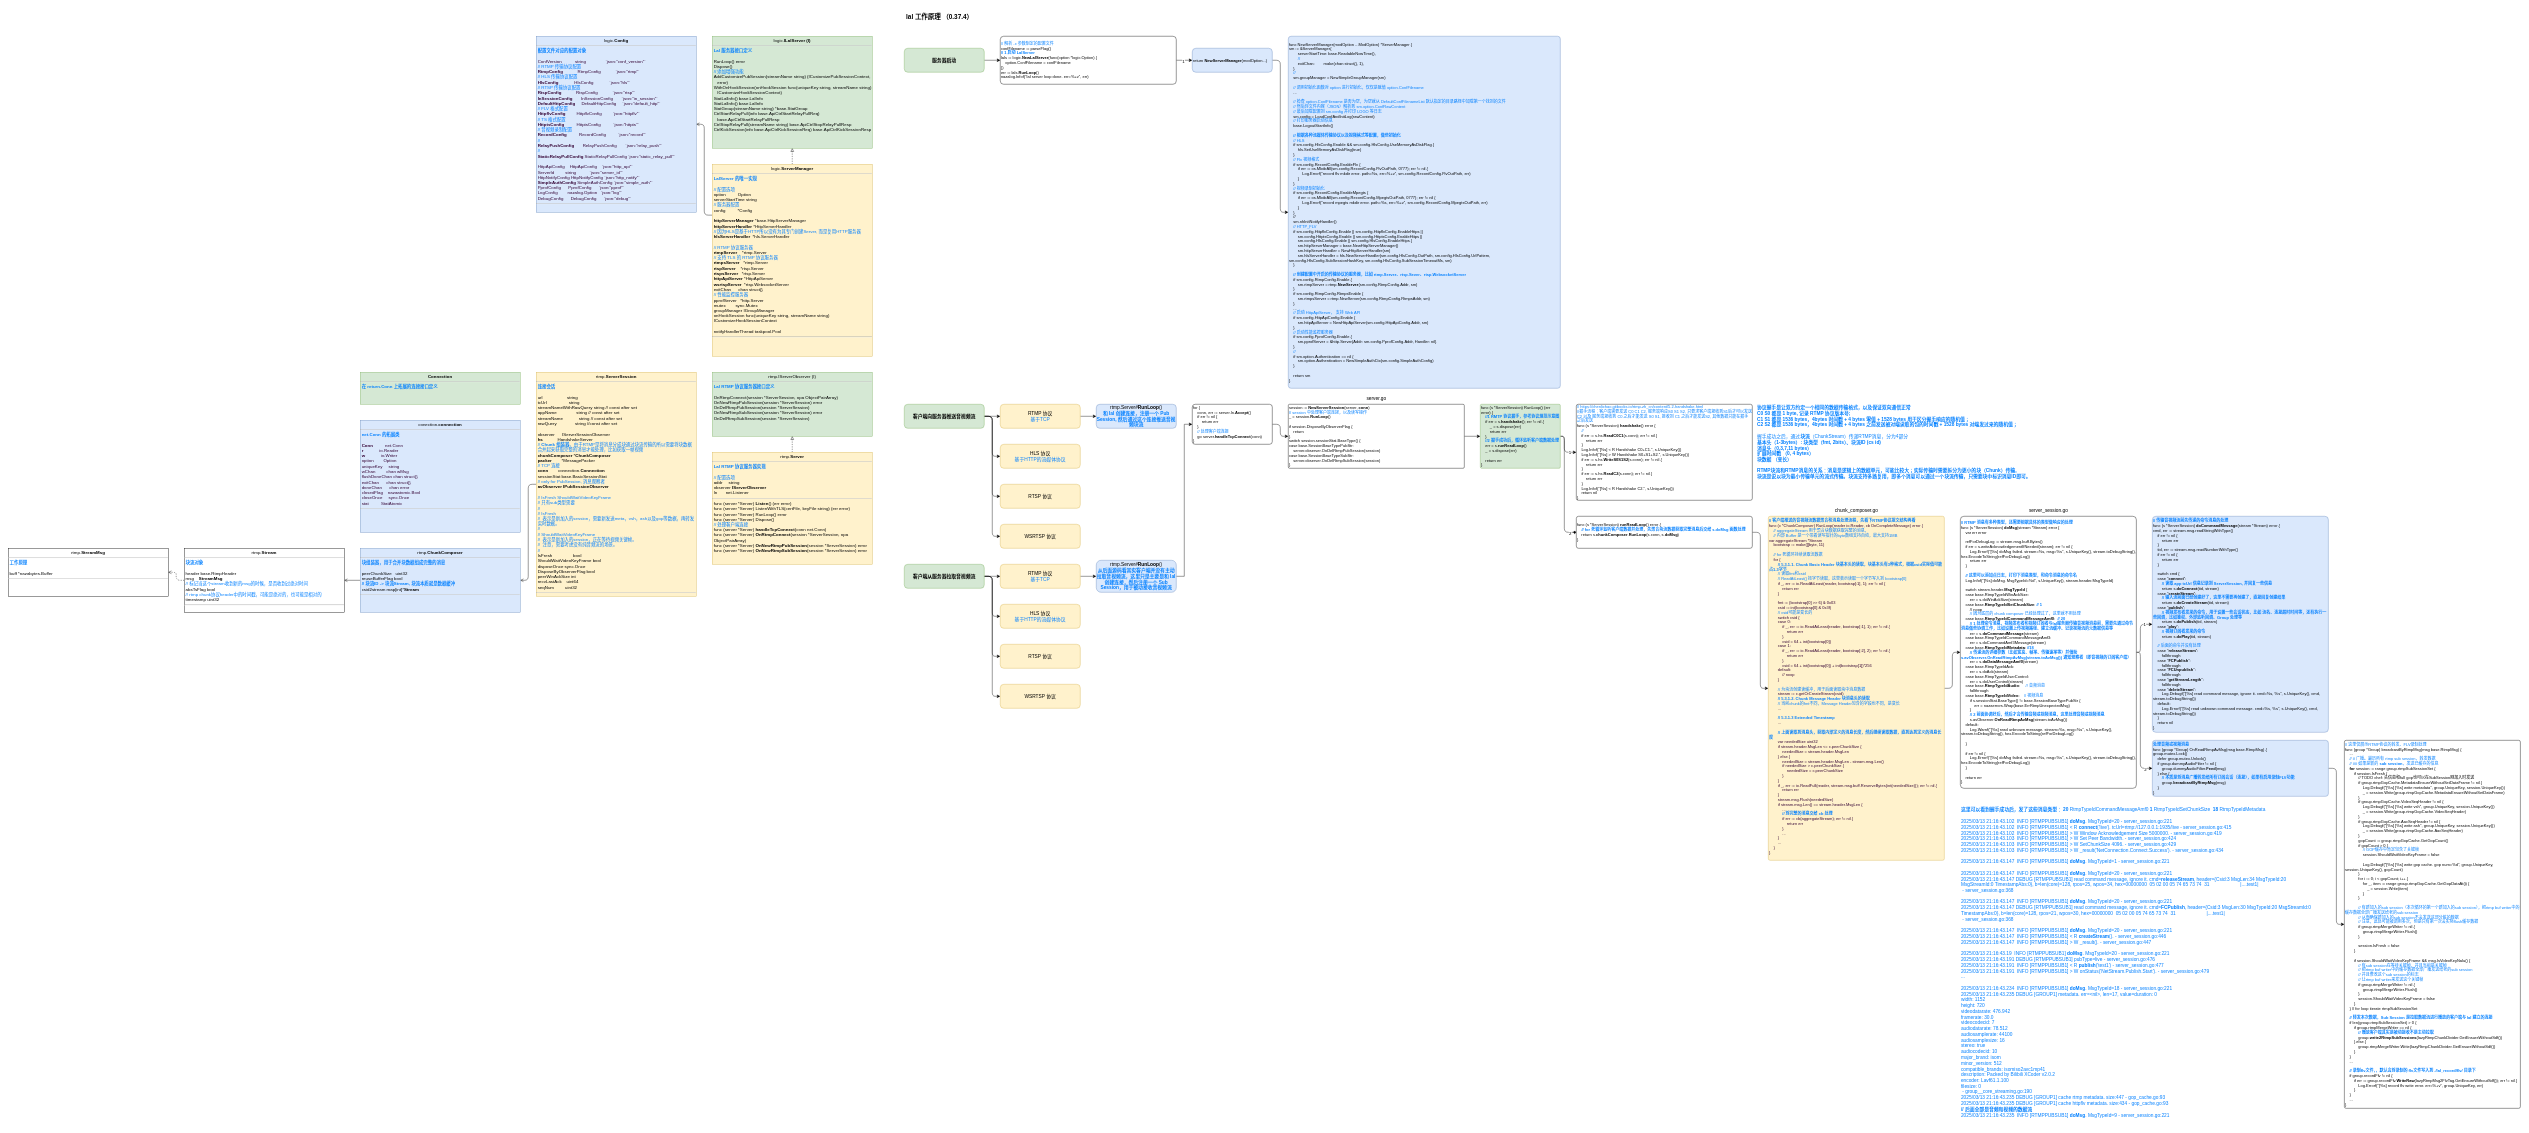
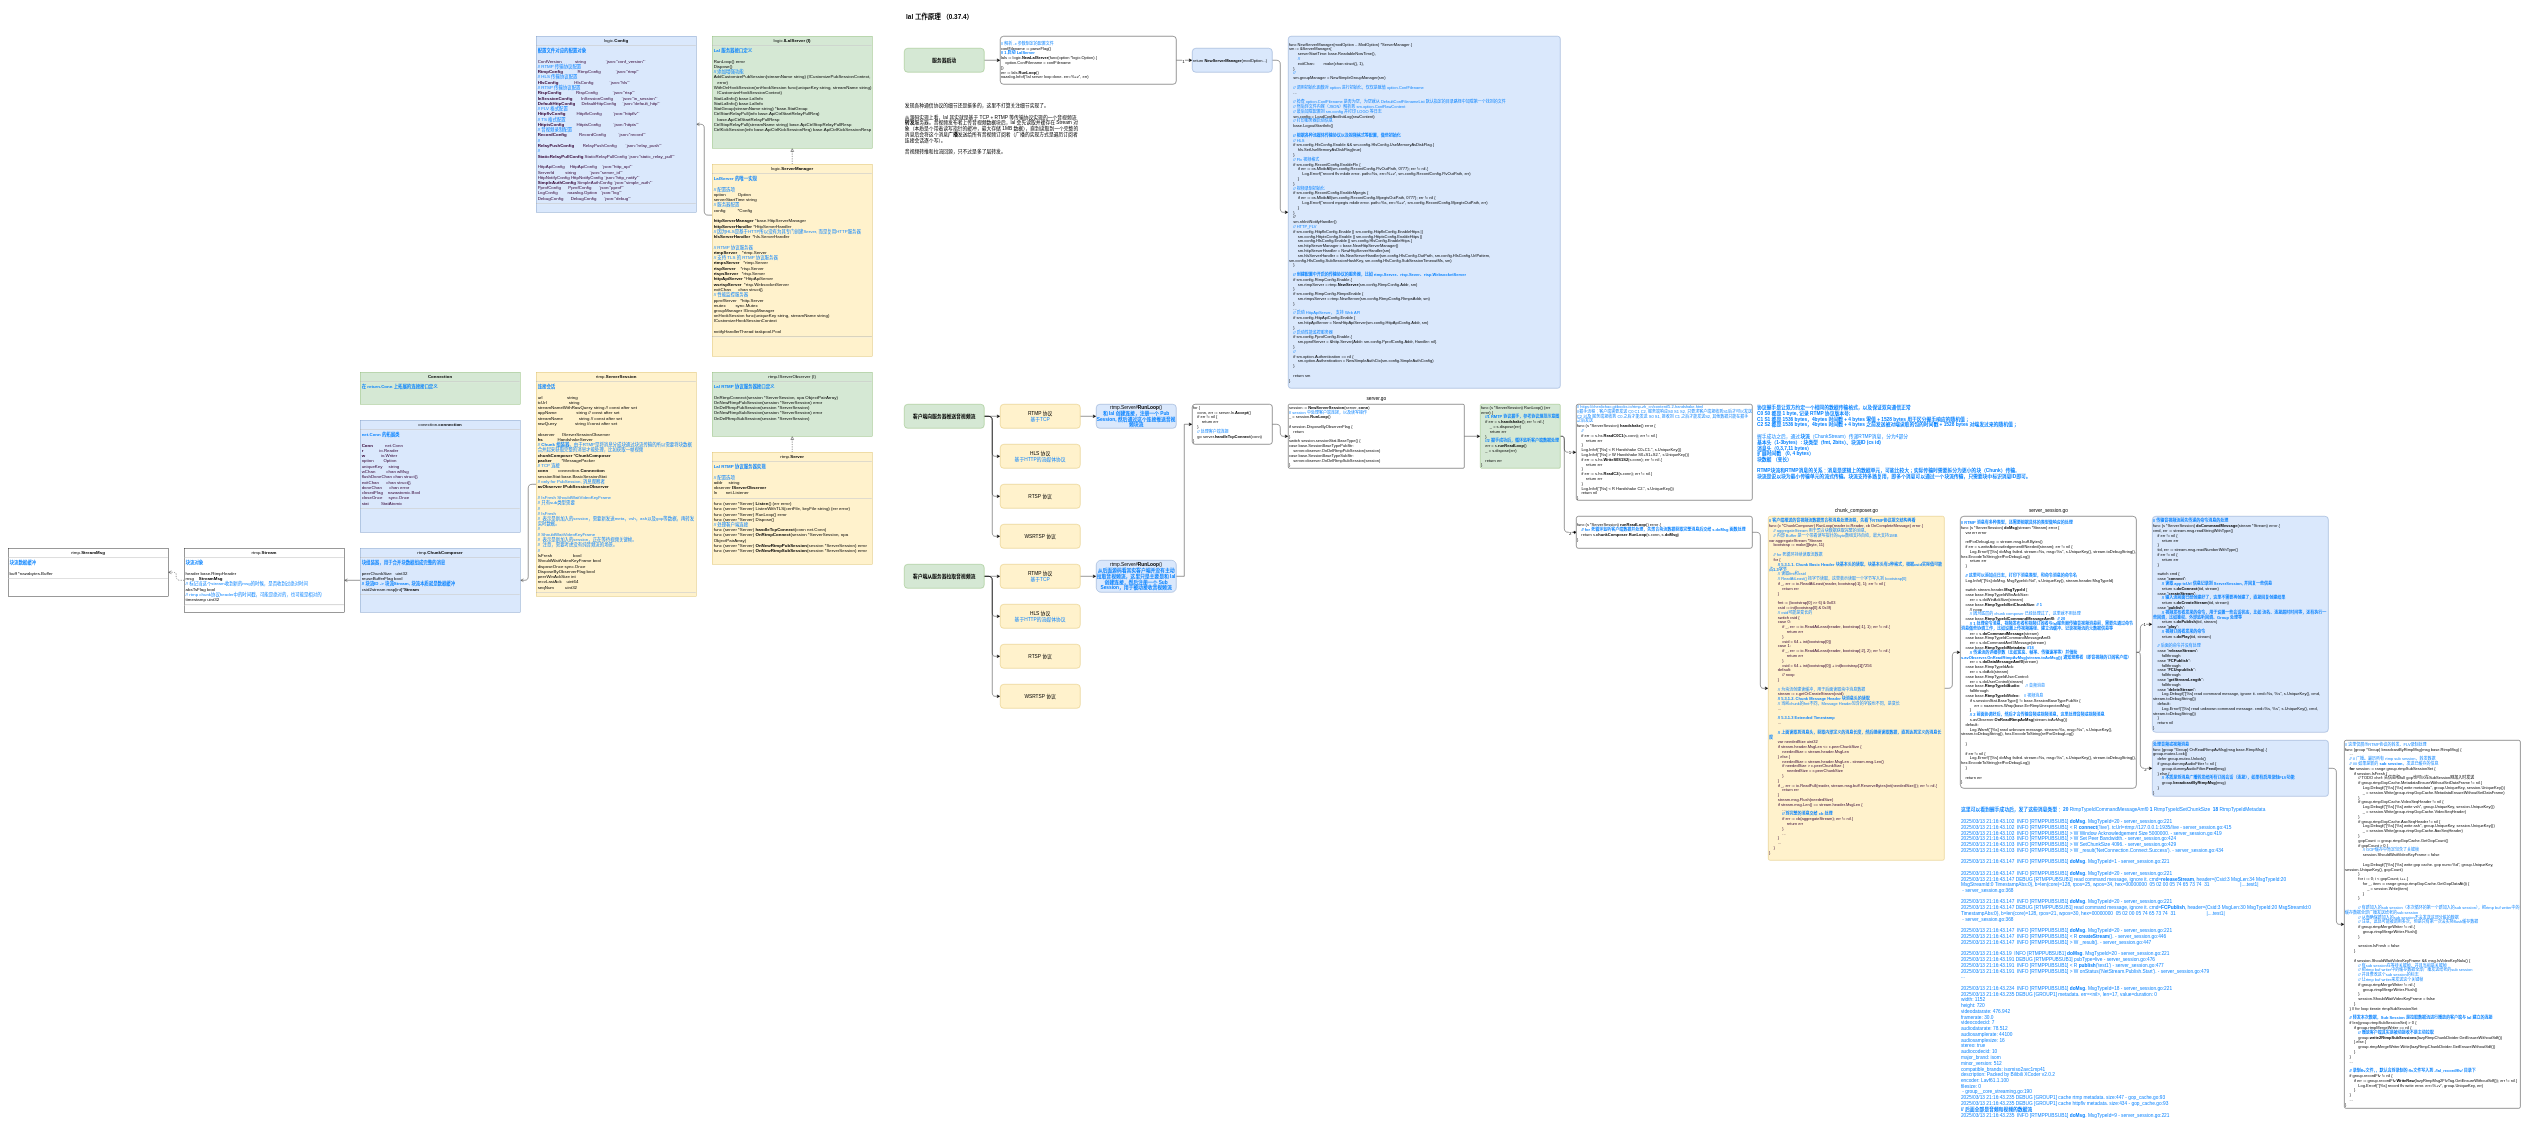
node "发现各种通信协议的细节还是挺多的，这里不打算关注细节实现了。 从源码实现上看，lal 其实就是基于 TCP + RTMP 等传输协议实现的一个音视频流转发服务器。音视频发布者上传音视频数据块后，lal 会先读取并缓存在 Stream 对象（本质是个带着读写指针的缓冲，最大存储 1MB 数据），直到读取到一个完整的消息后会将这个消息广播发送给所有音视频订阅者（广播的实现方式是遍历订阅者连接会话逐个写）。 音视频转推和拉流回源，只不过是多了层转发。": added
node "rtmp.StreamMsg 工作原理 buff *nazabytes.Buffer": label "rtmp.StreamMsg 工作原理 buff *nazabytes.Buffer" -> "rtmp.StreamMsg 块流数据缓冲 buff *nazabytes.Buffer"
